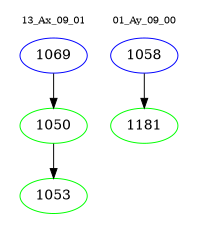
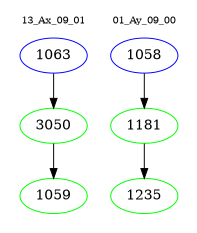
node "1069": label "1069" -> "1063"
node "1050": label "1050" -> "3050"
node "1053": label "1053" -> "1059"
node "1235": added
